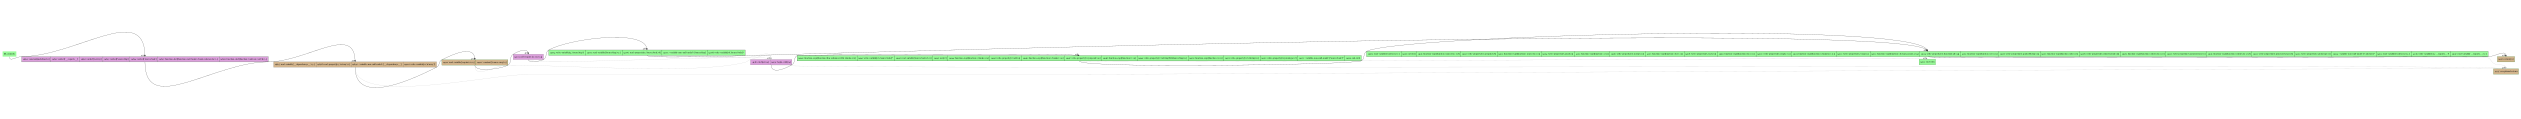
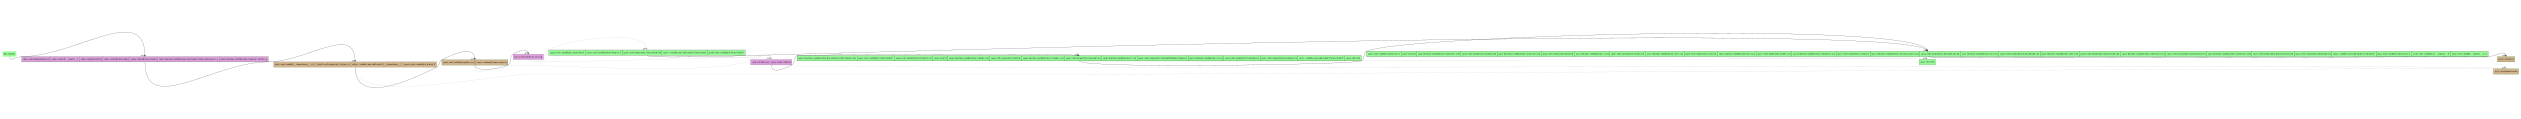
edge "14903: call-require [v5,v6,v7,v4]" -> "14904: write-variable[v4,'SourceMap']*": color black -> gray
